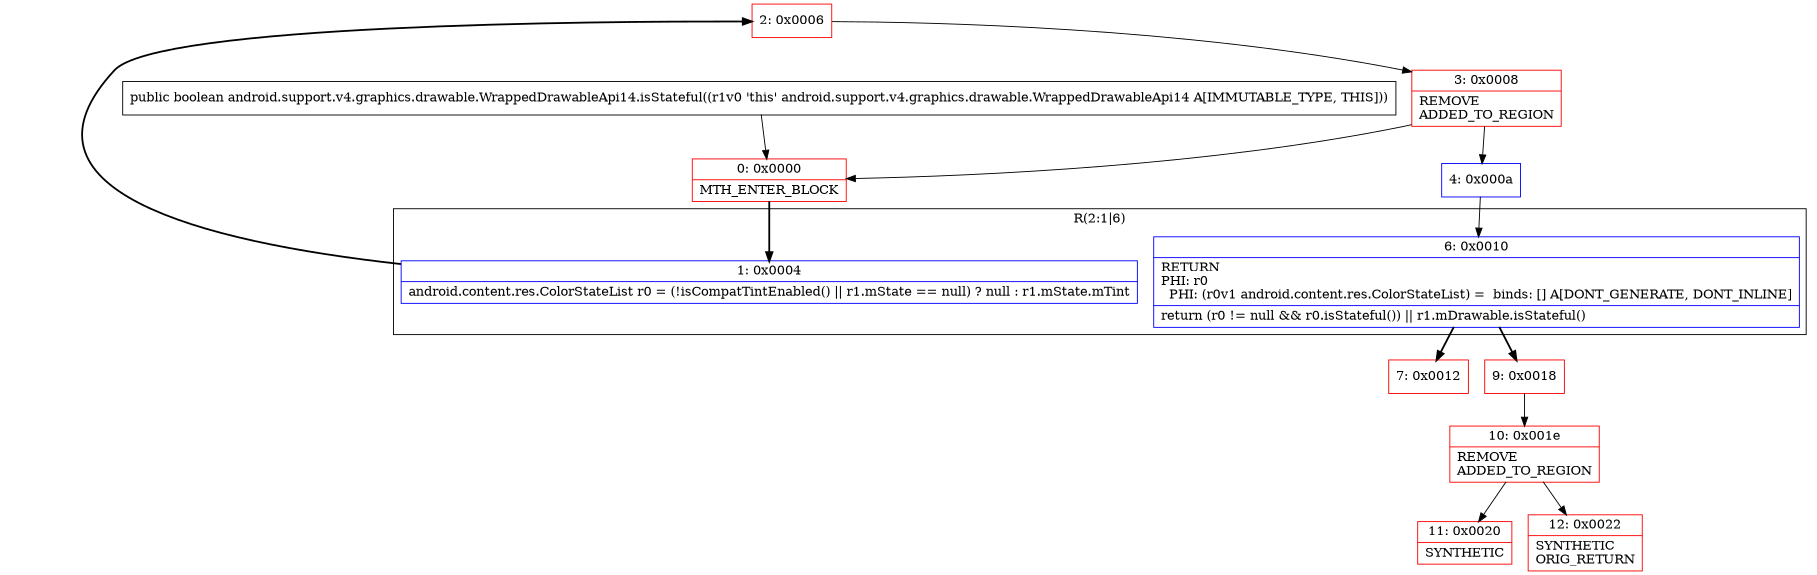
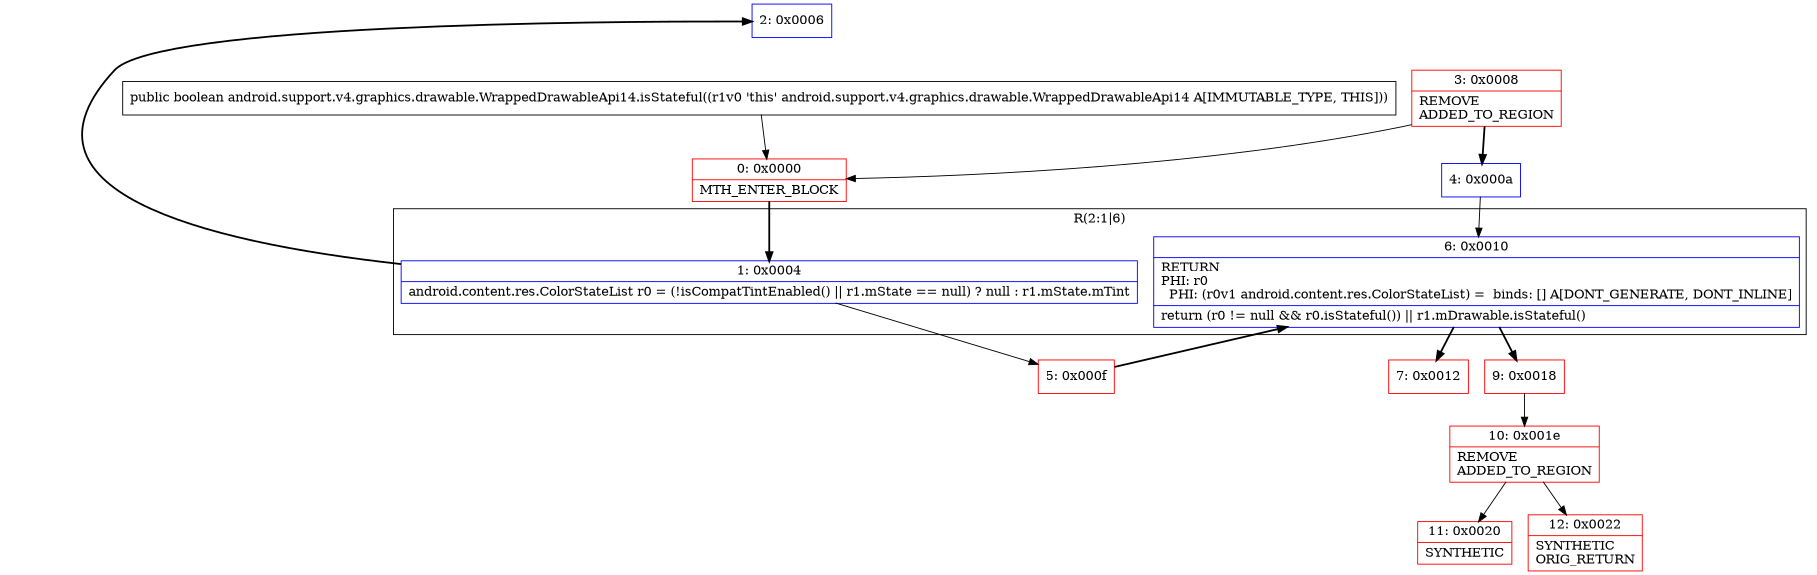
node "2: 0x0006": color red -> blue
edge "2: 0x0006" -> "3: 0x0008": removed
edge "3: 0x0008" -> "4: 0x000a": style solid -> bold
node "5: 0x000f": added
